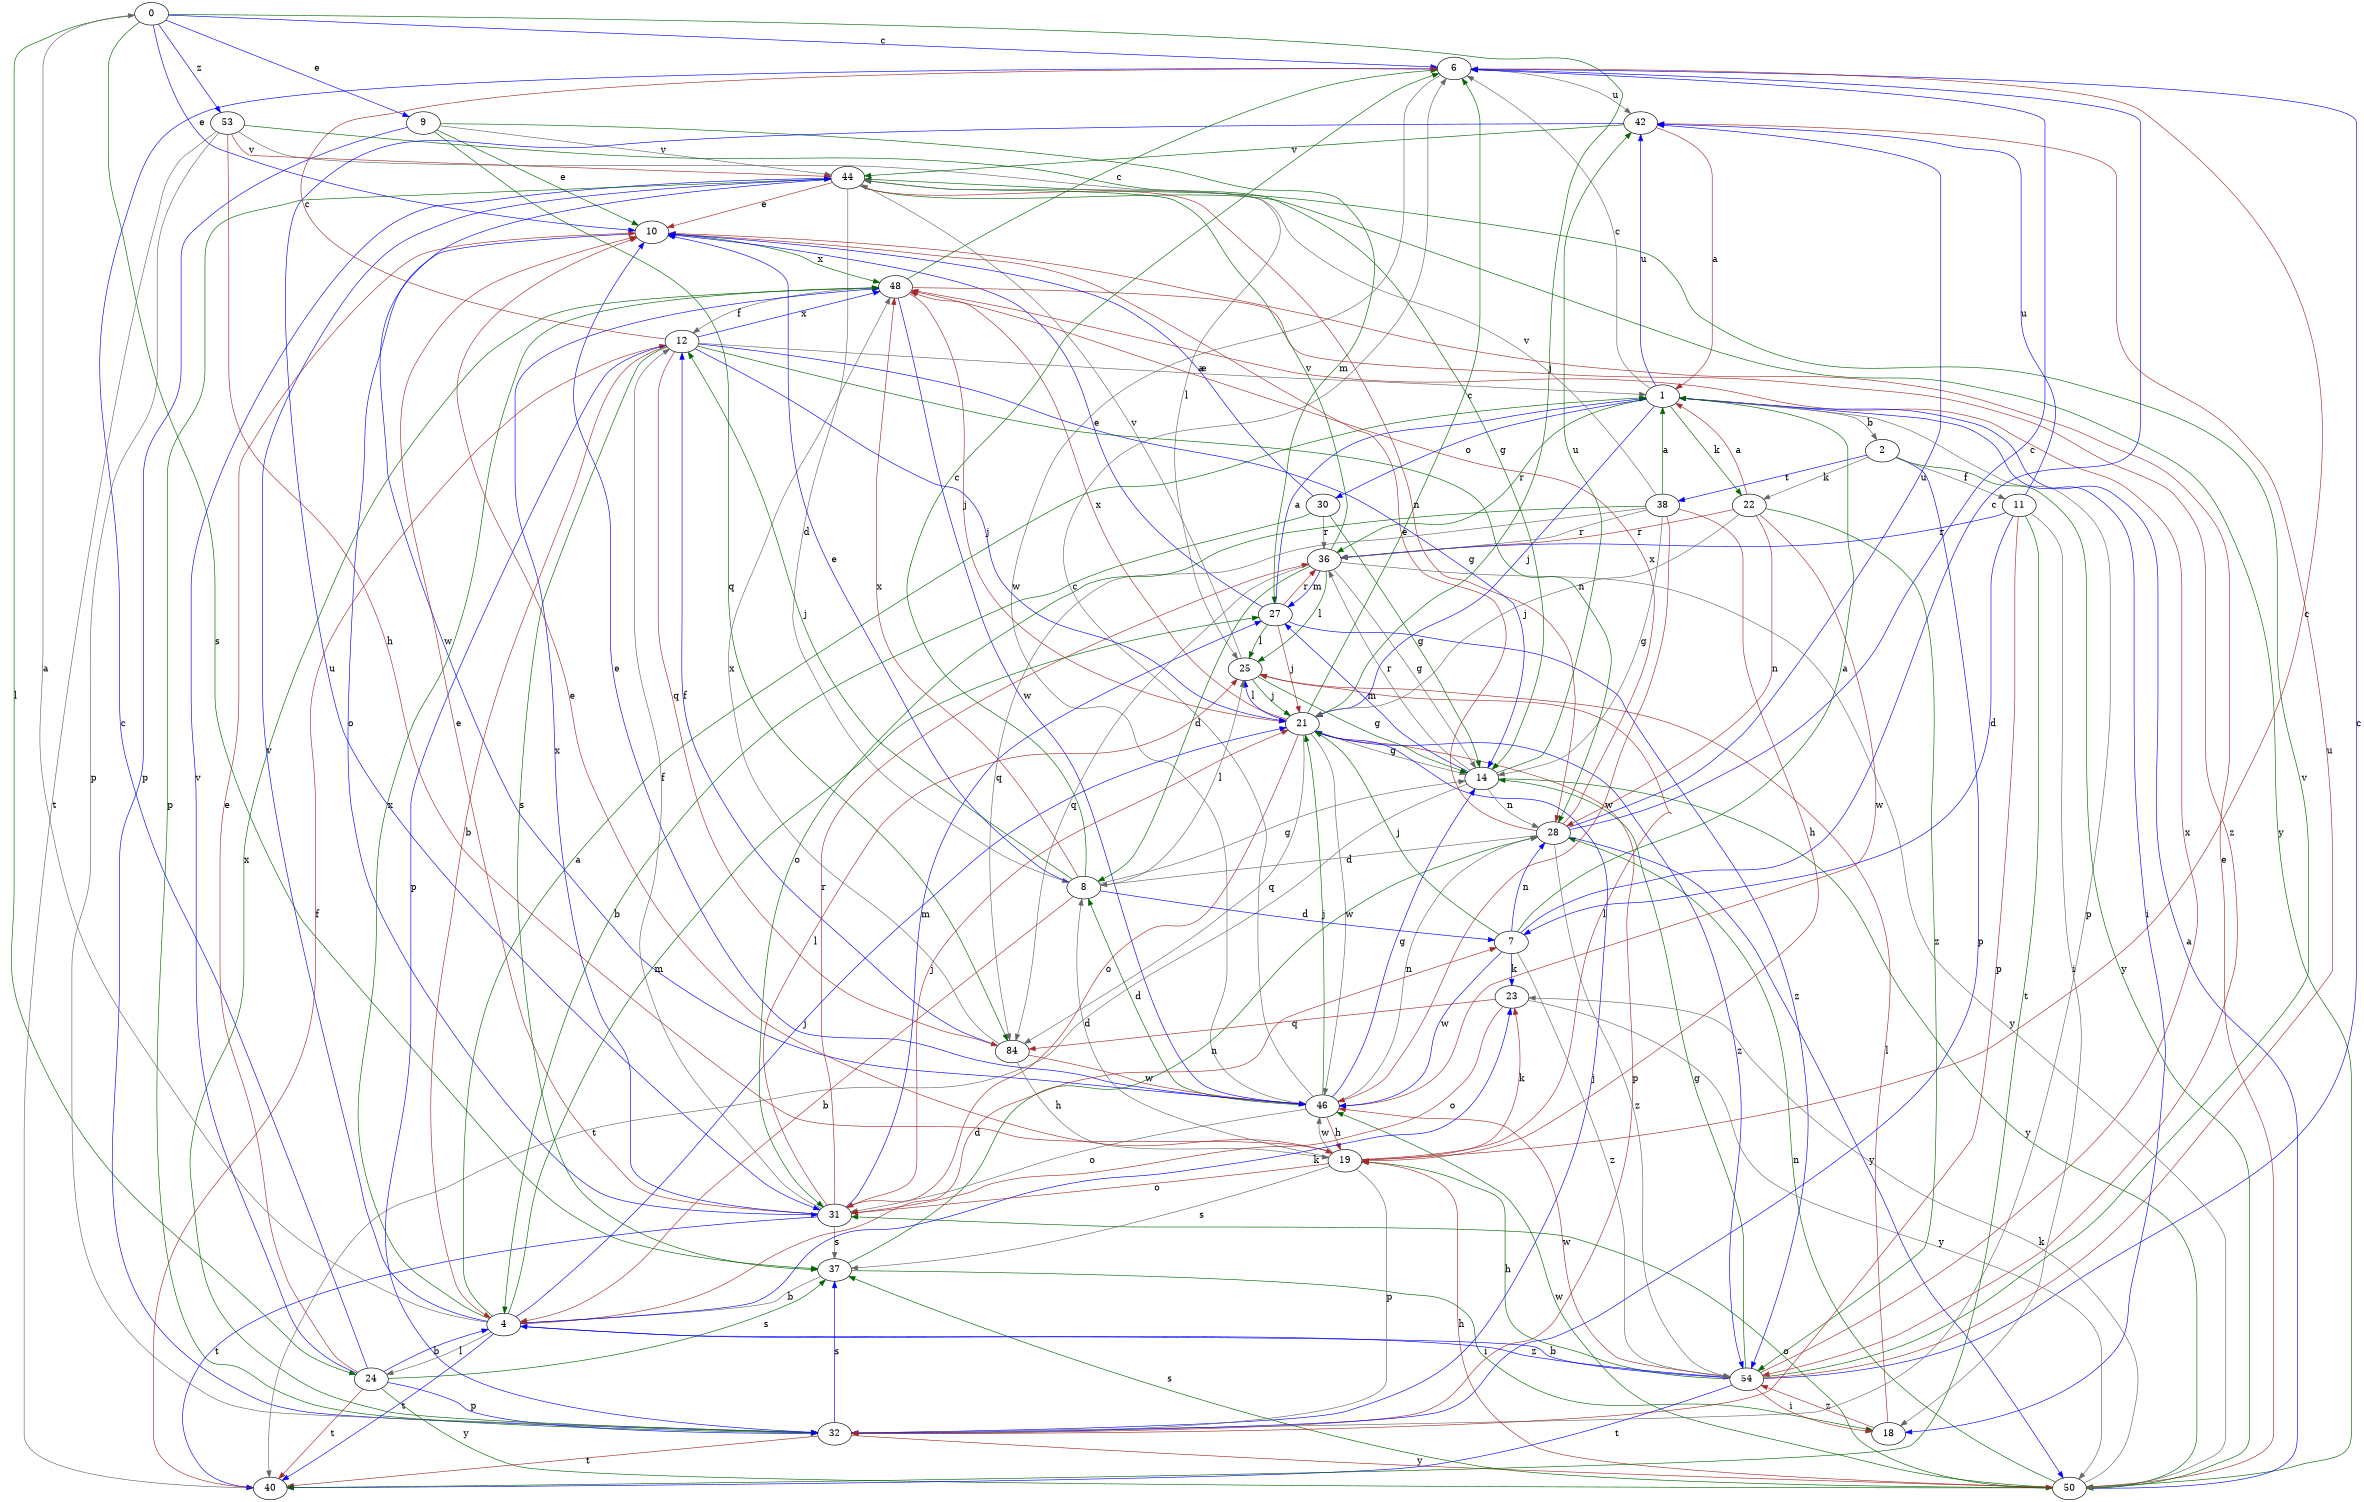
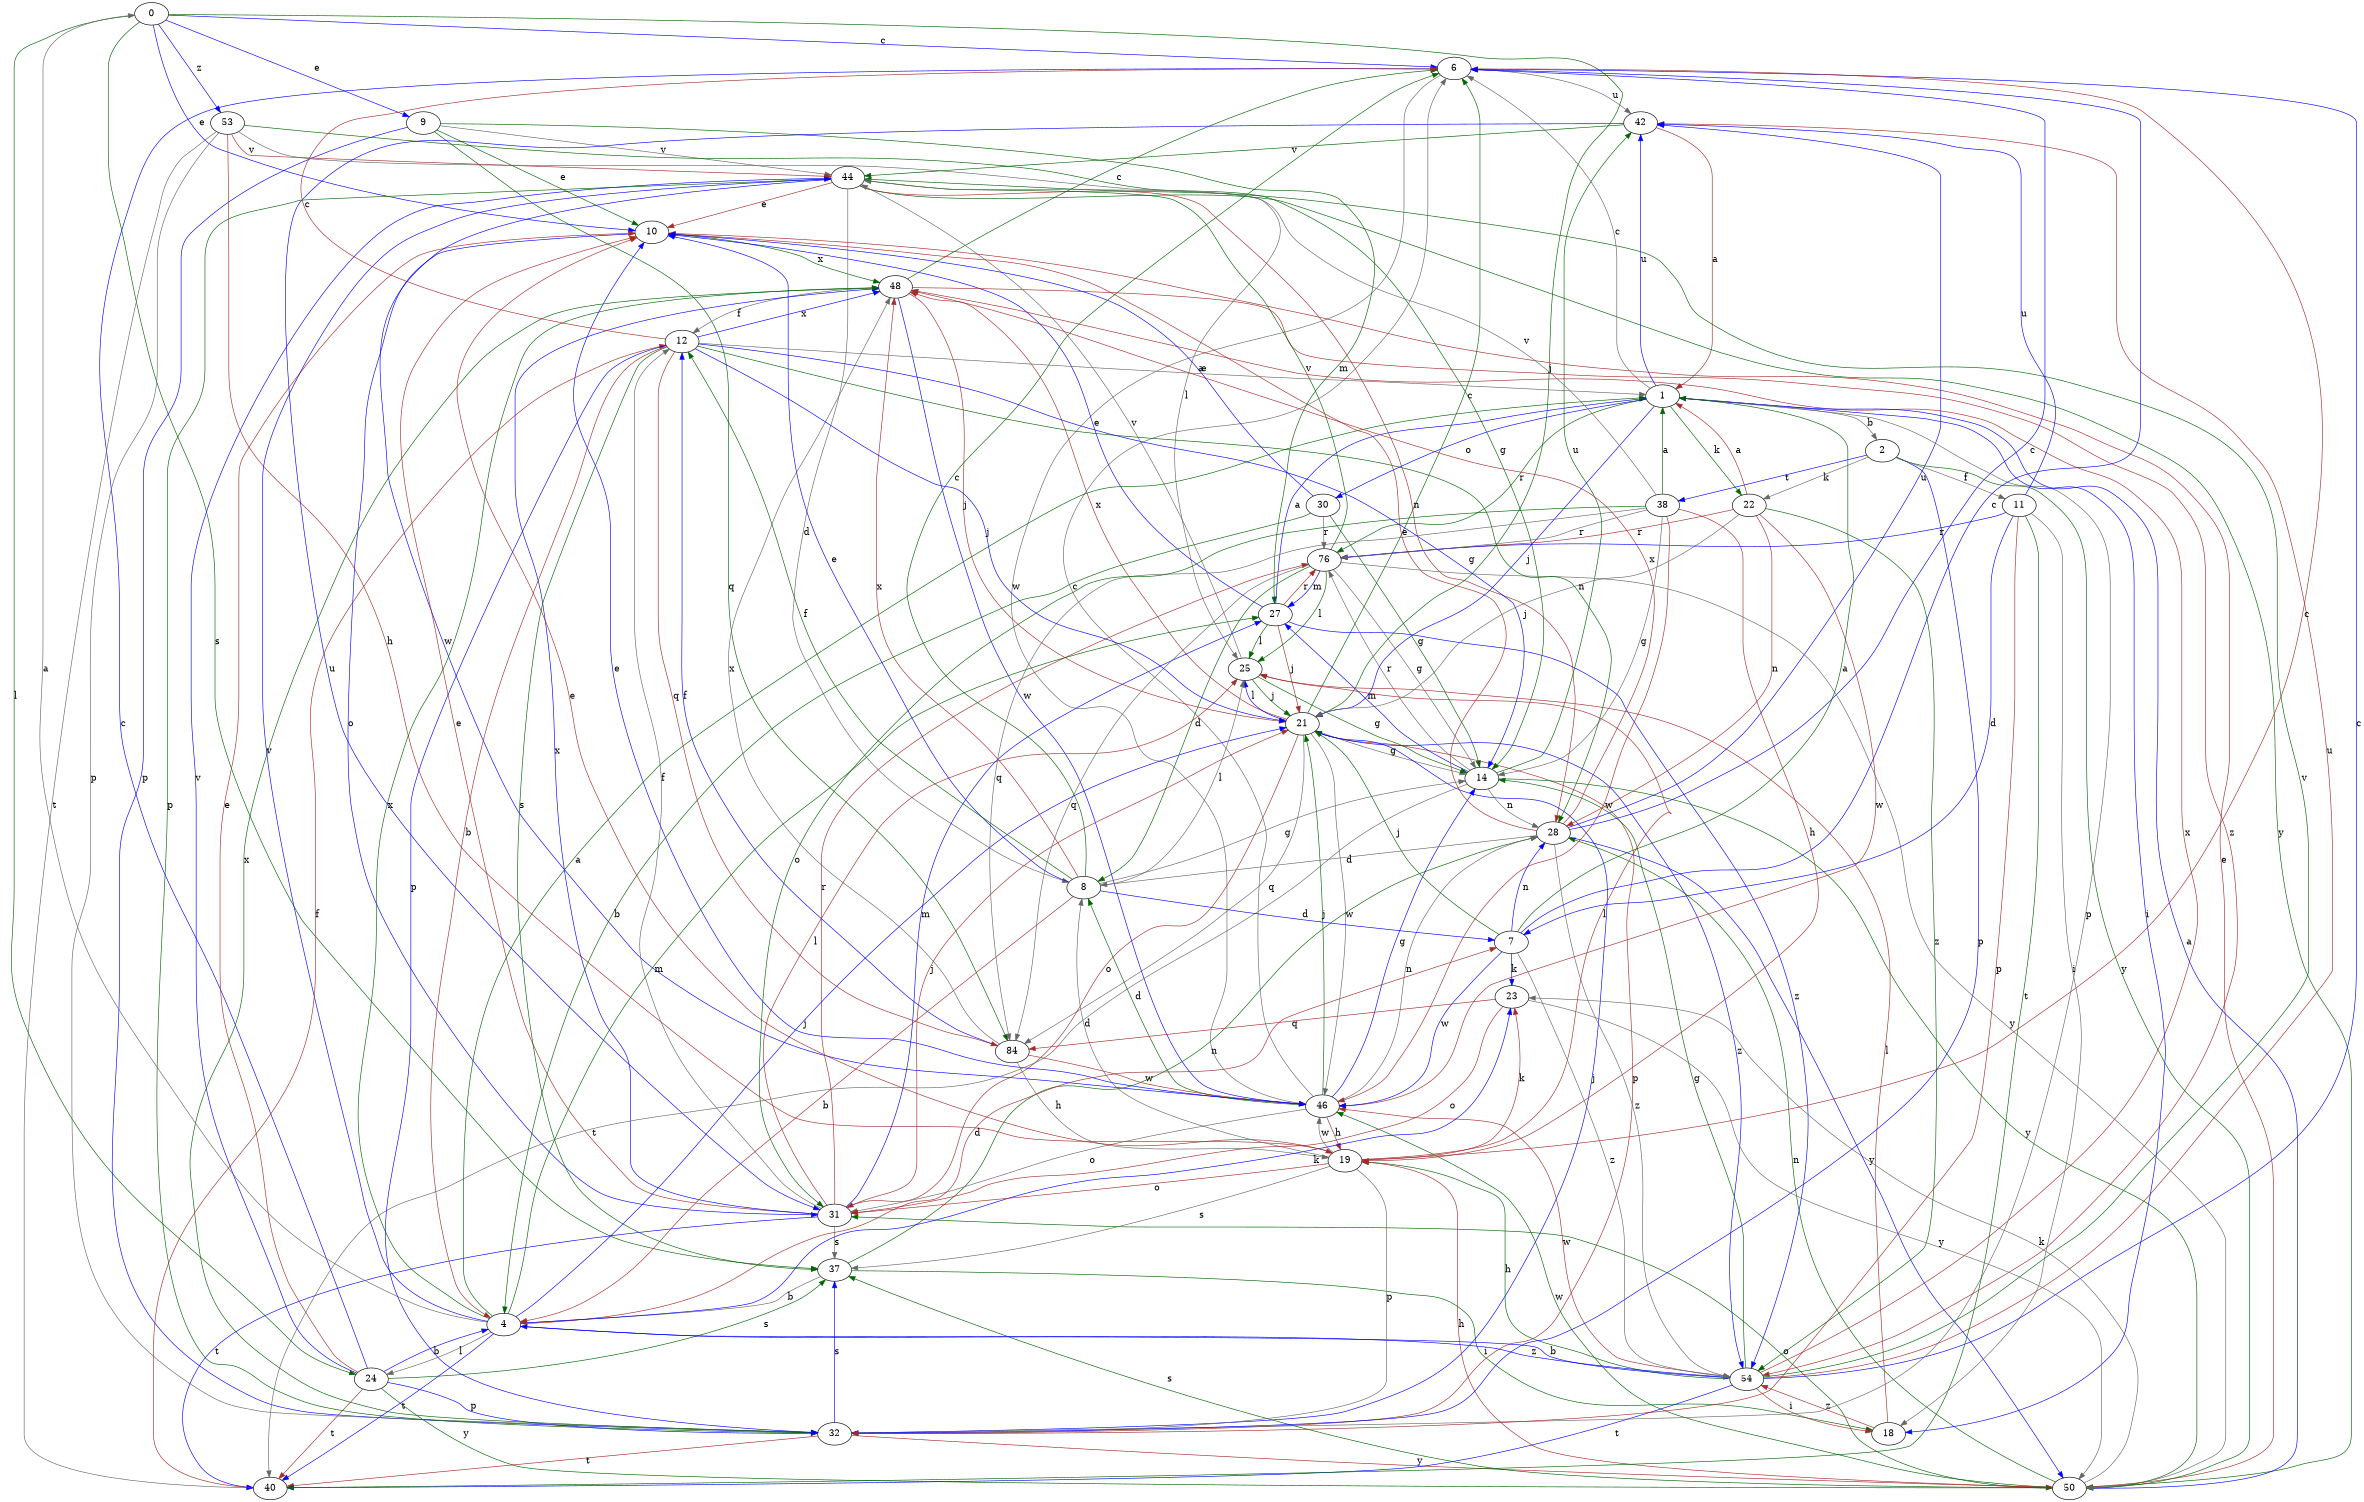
node "36": label "36" -> "76"
edge "8" -> "12": label "j" -> "f"
